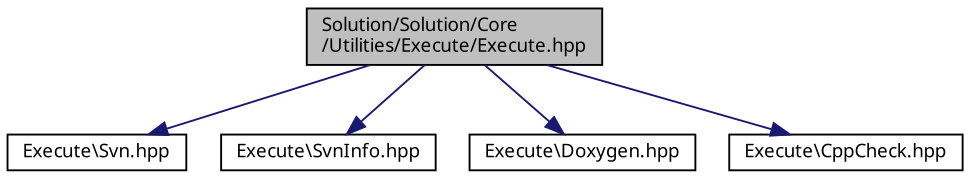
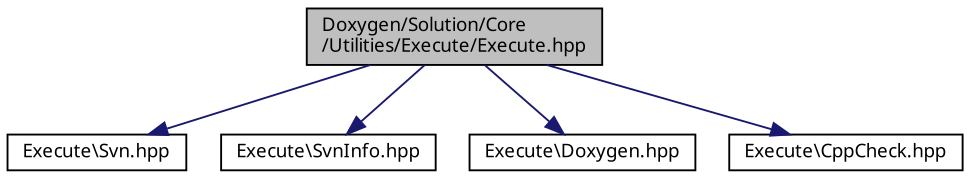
node "Solution/Solution/Core /Utilities/Execute/Execute.hpp": label "Solution/Solution/Core /Utilities/Execute/Execute.hpp" -> "Doxygen/Solution/Core /Utilities/Execute/Execute.hpp"
